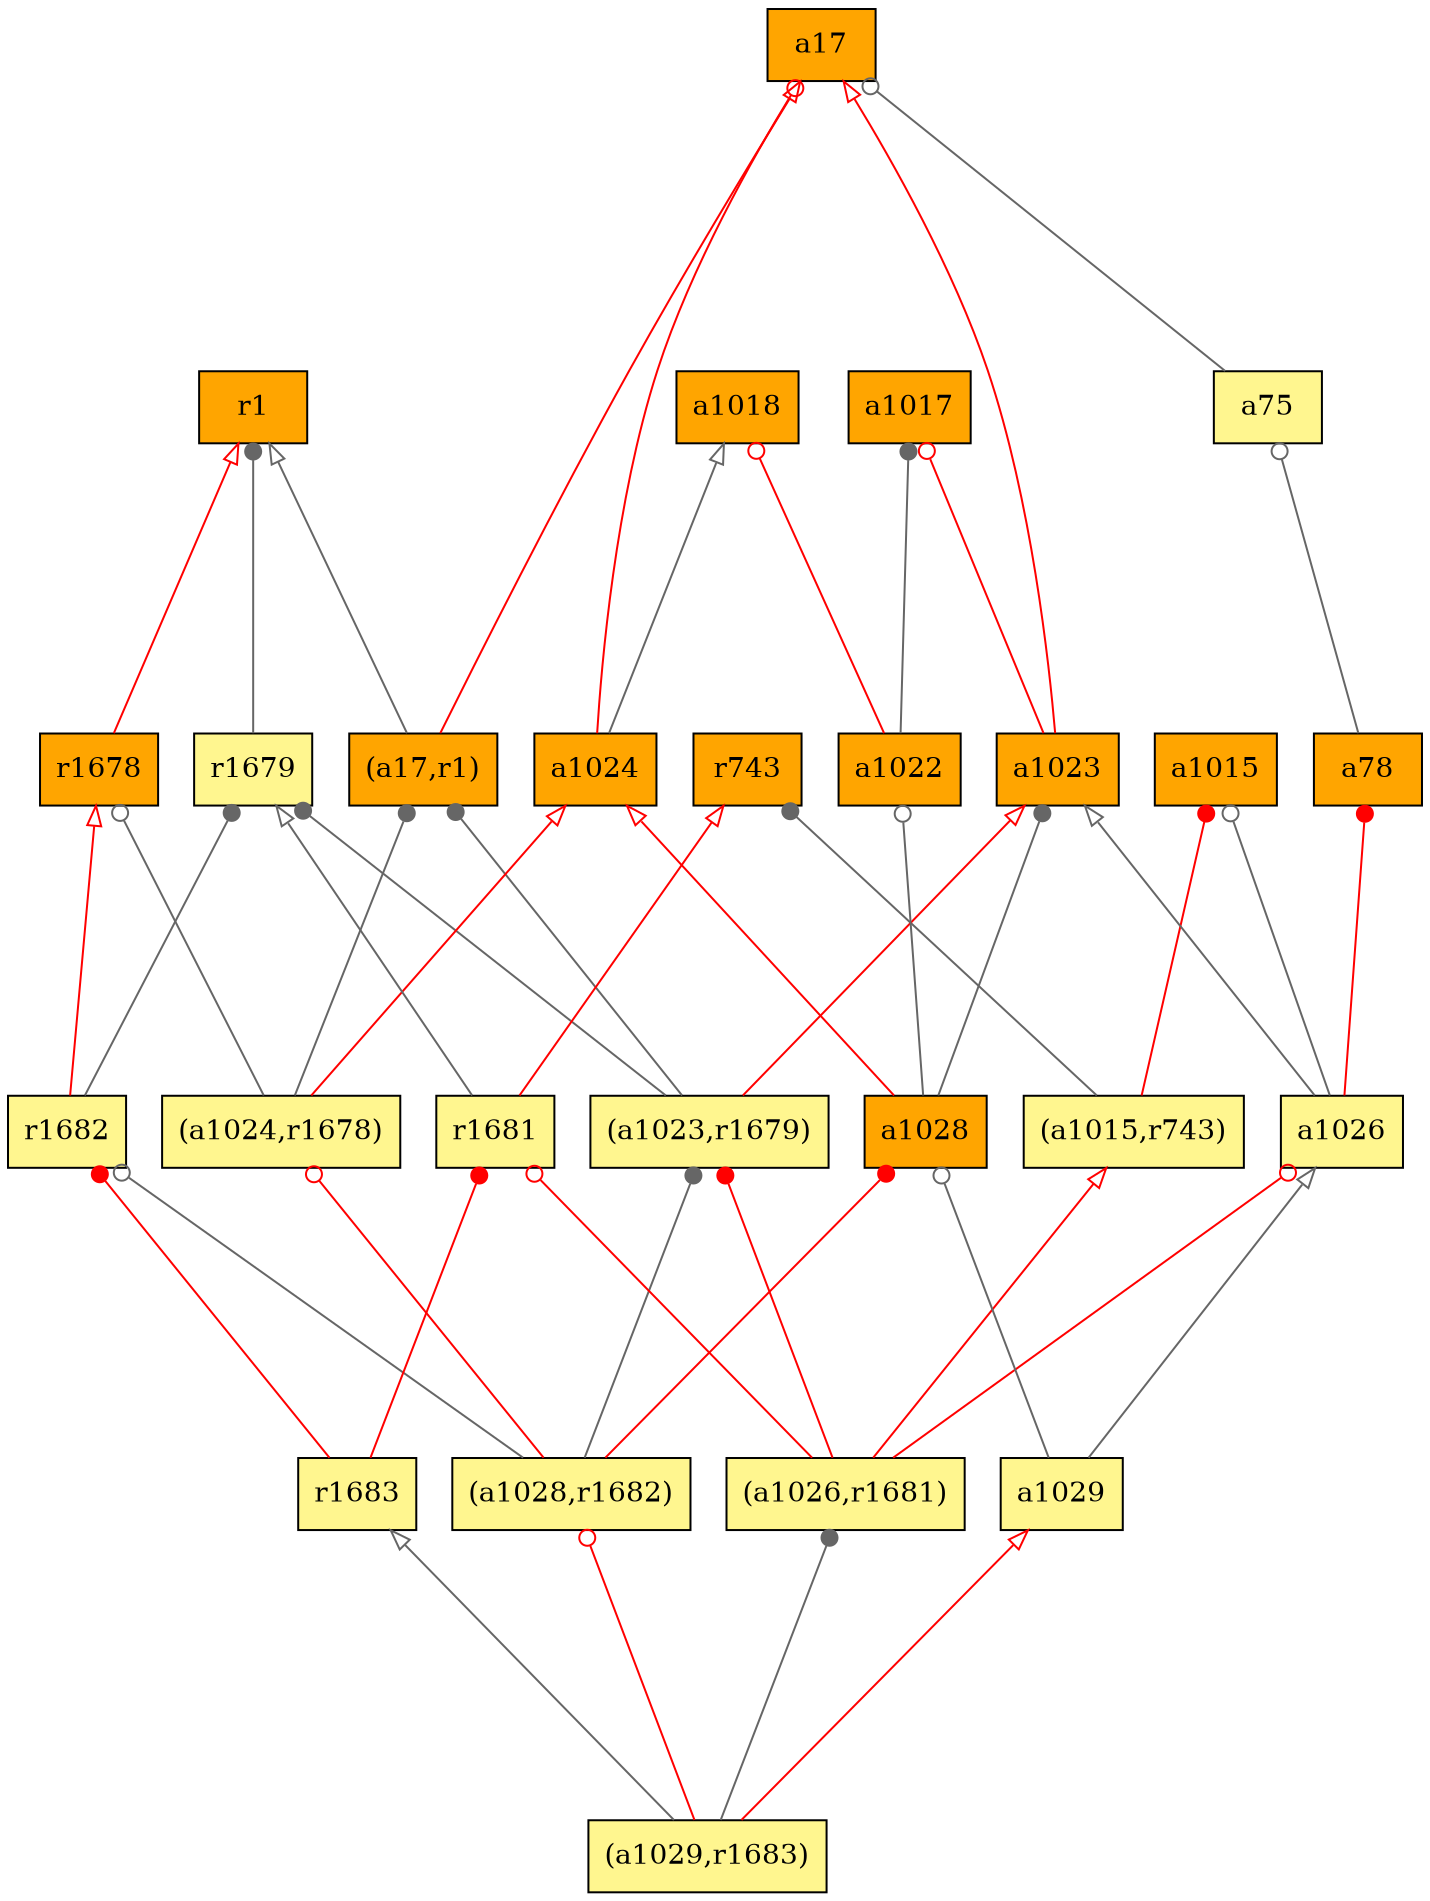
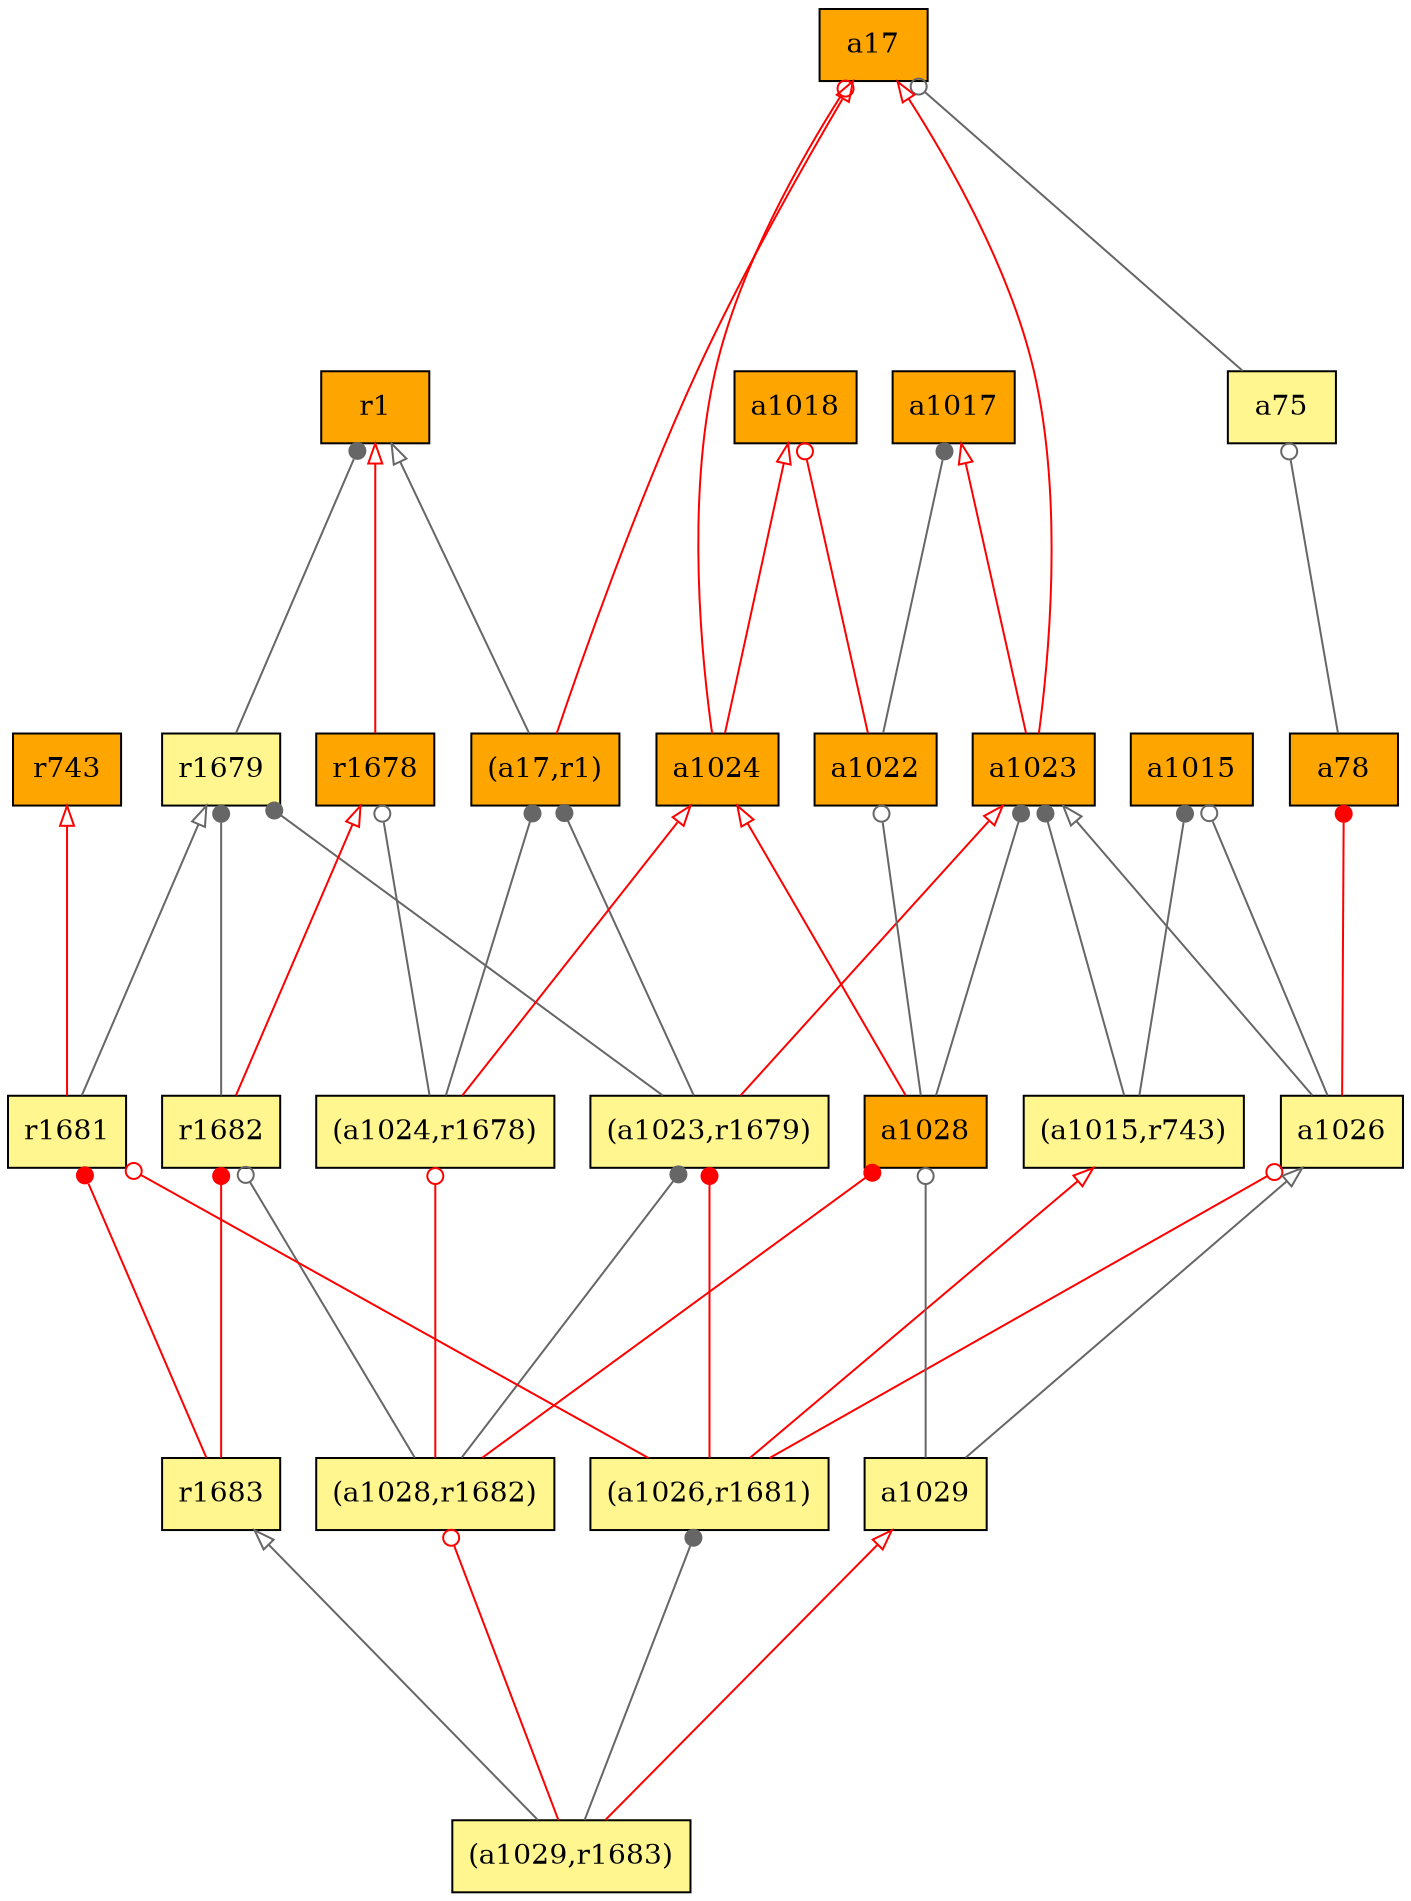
edge "a1023" -> "a1017": arrowhead odot -> onormal
edge "a1024" -> "a1018": color gray40 -> red
edge "(a1015,r743)" -> "r743": now "(a1015,r743)" -> "a1023"
edge "(a1015,r743)" -> "a1015": color red -> gray40
